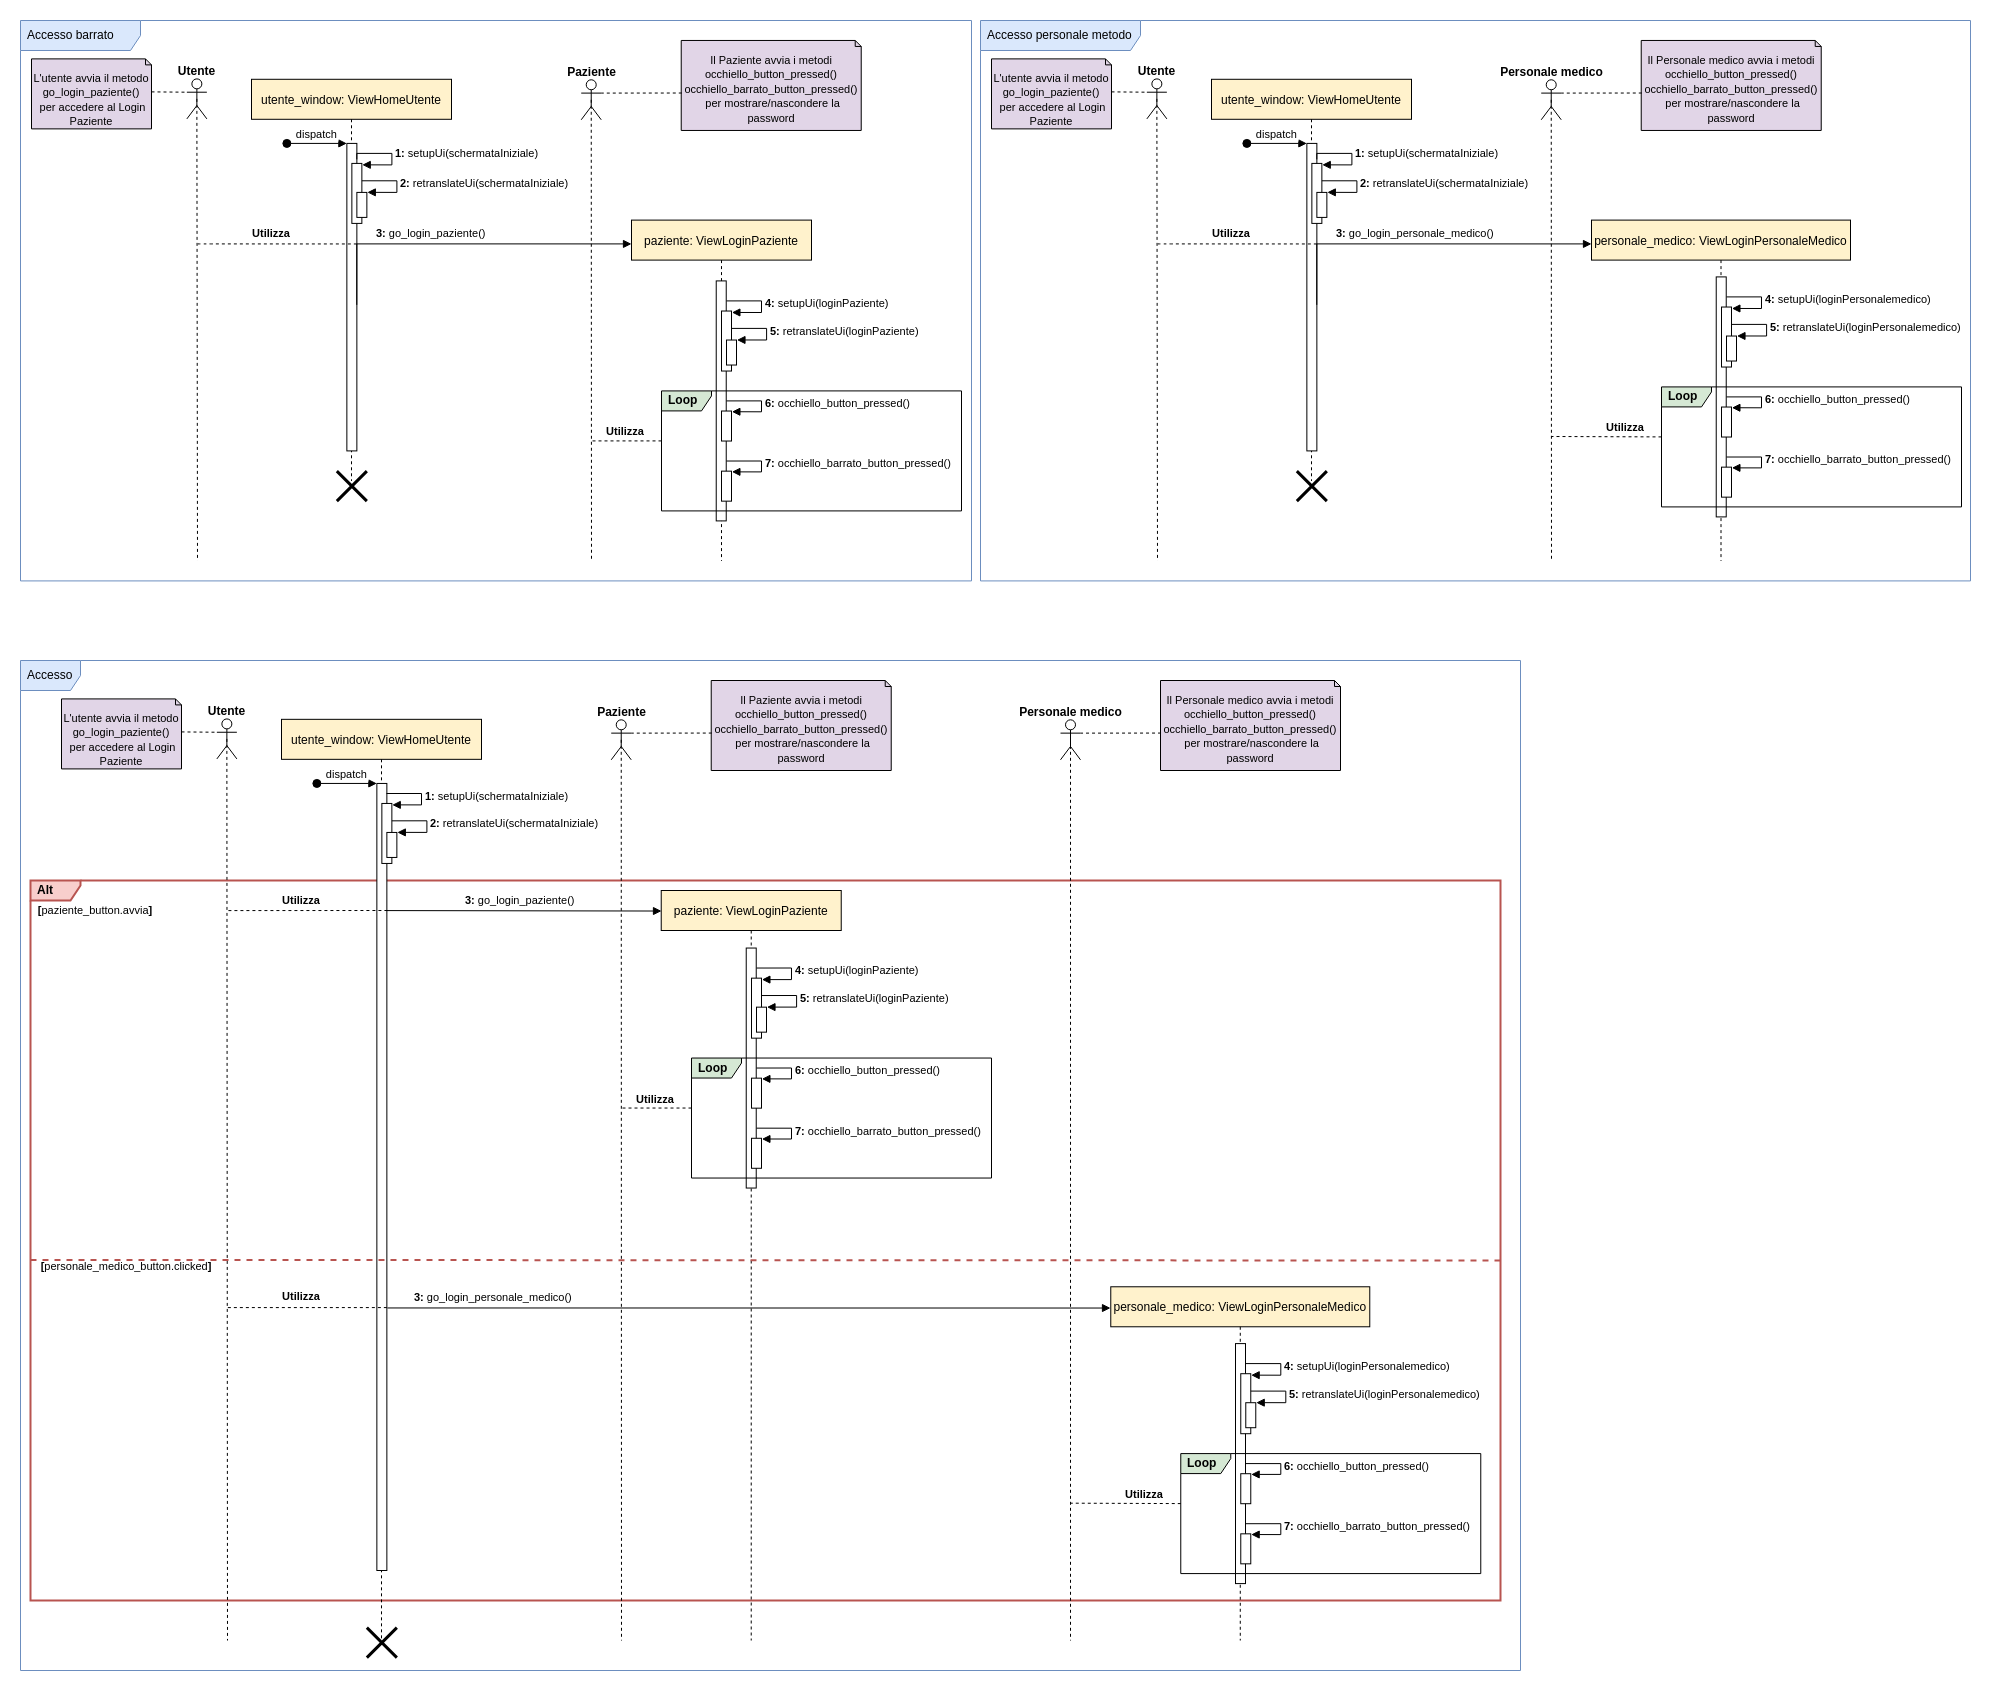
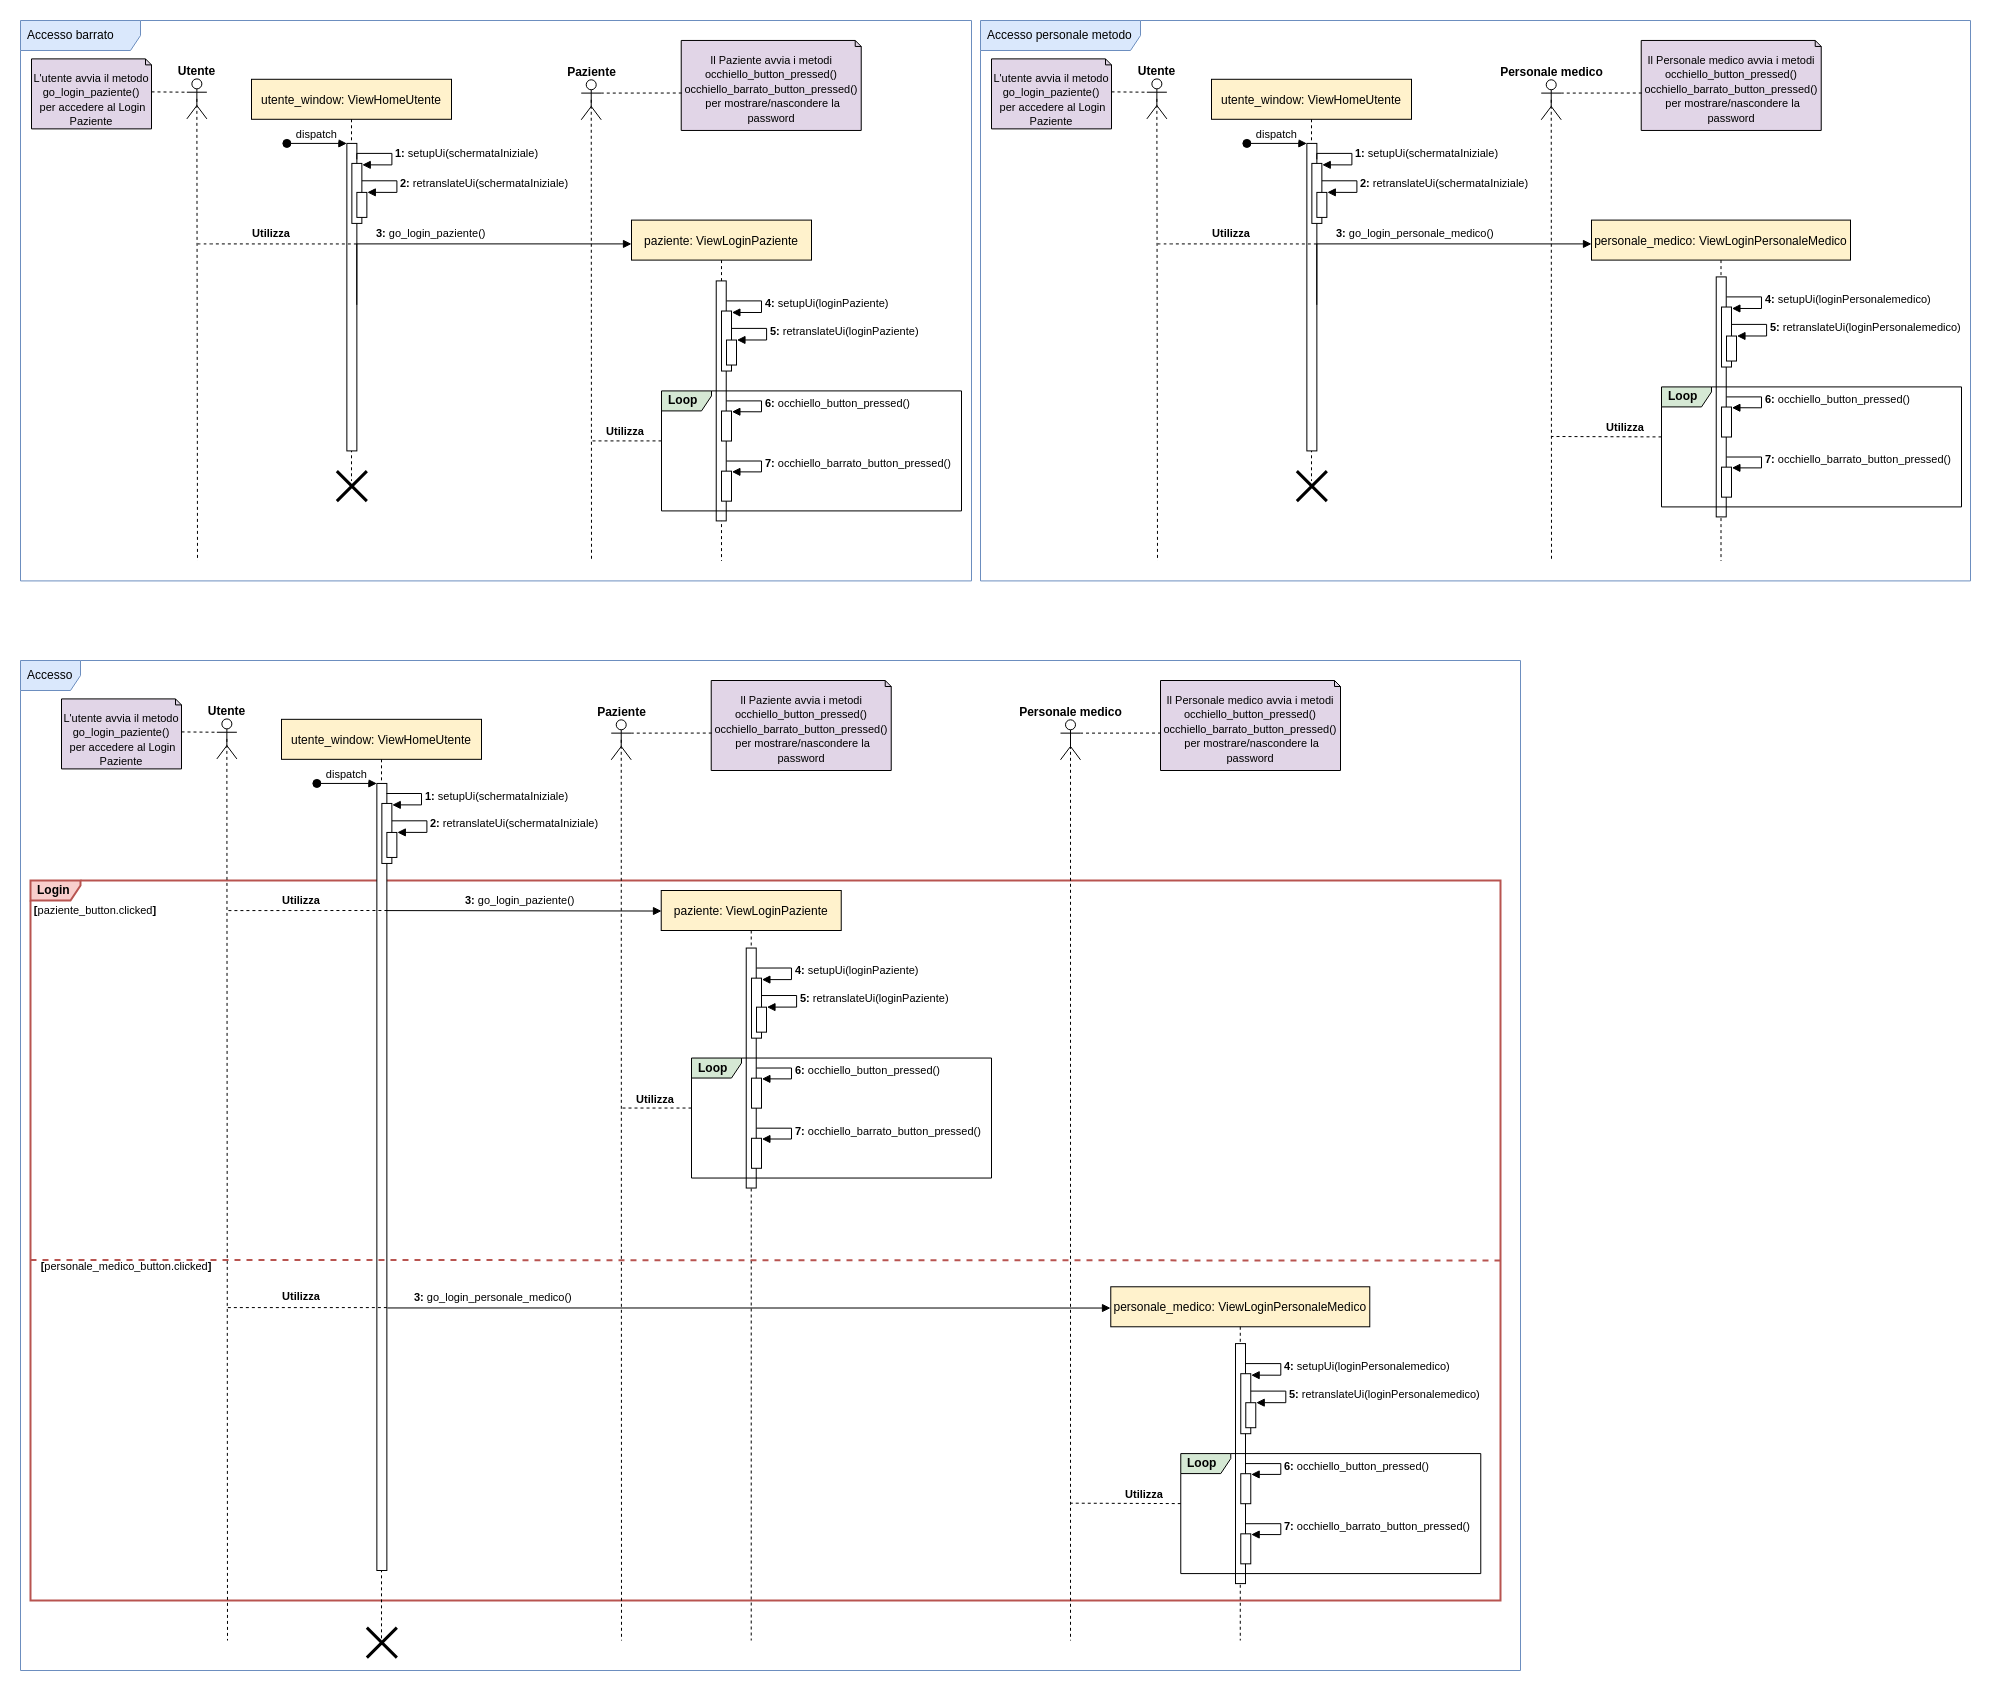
node "Alt": label "Alt" -> "Login"
node "[paziente_button.avvia]": label "[paziente_button.avvia]" -> "[paziente_button.clicked]"
